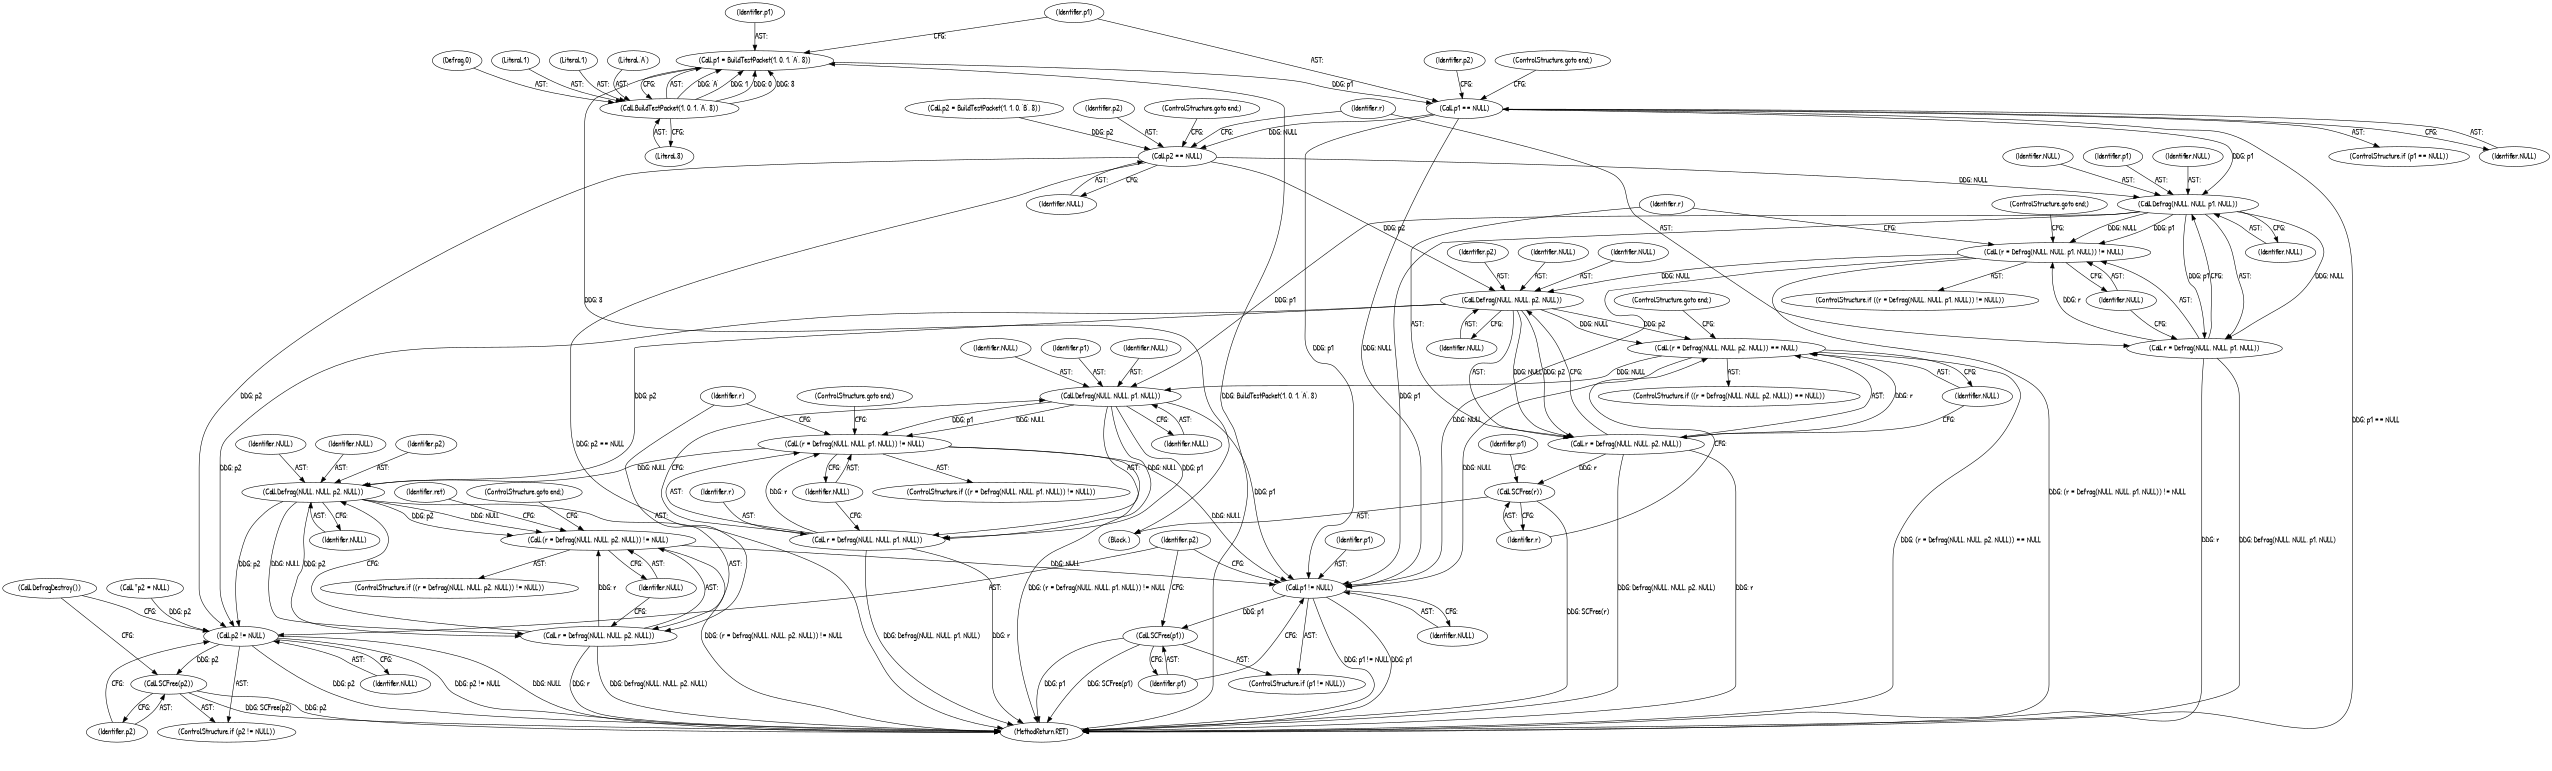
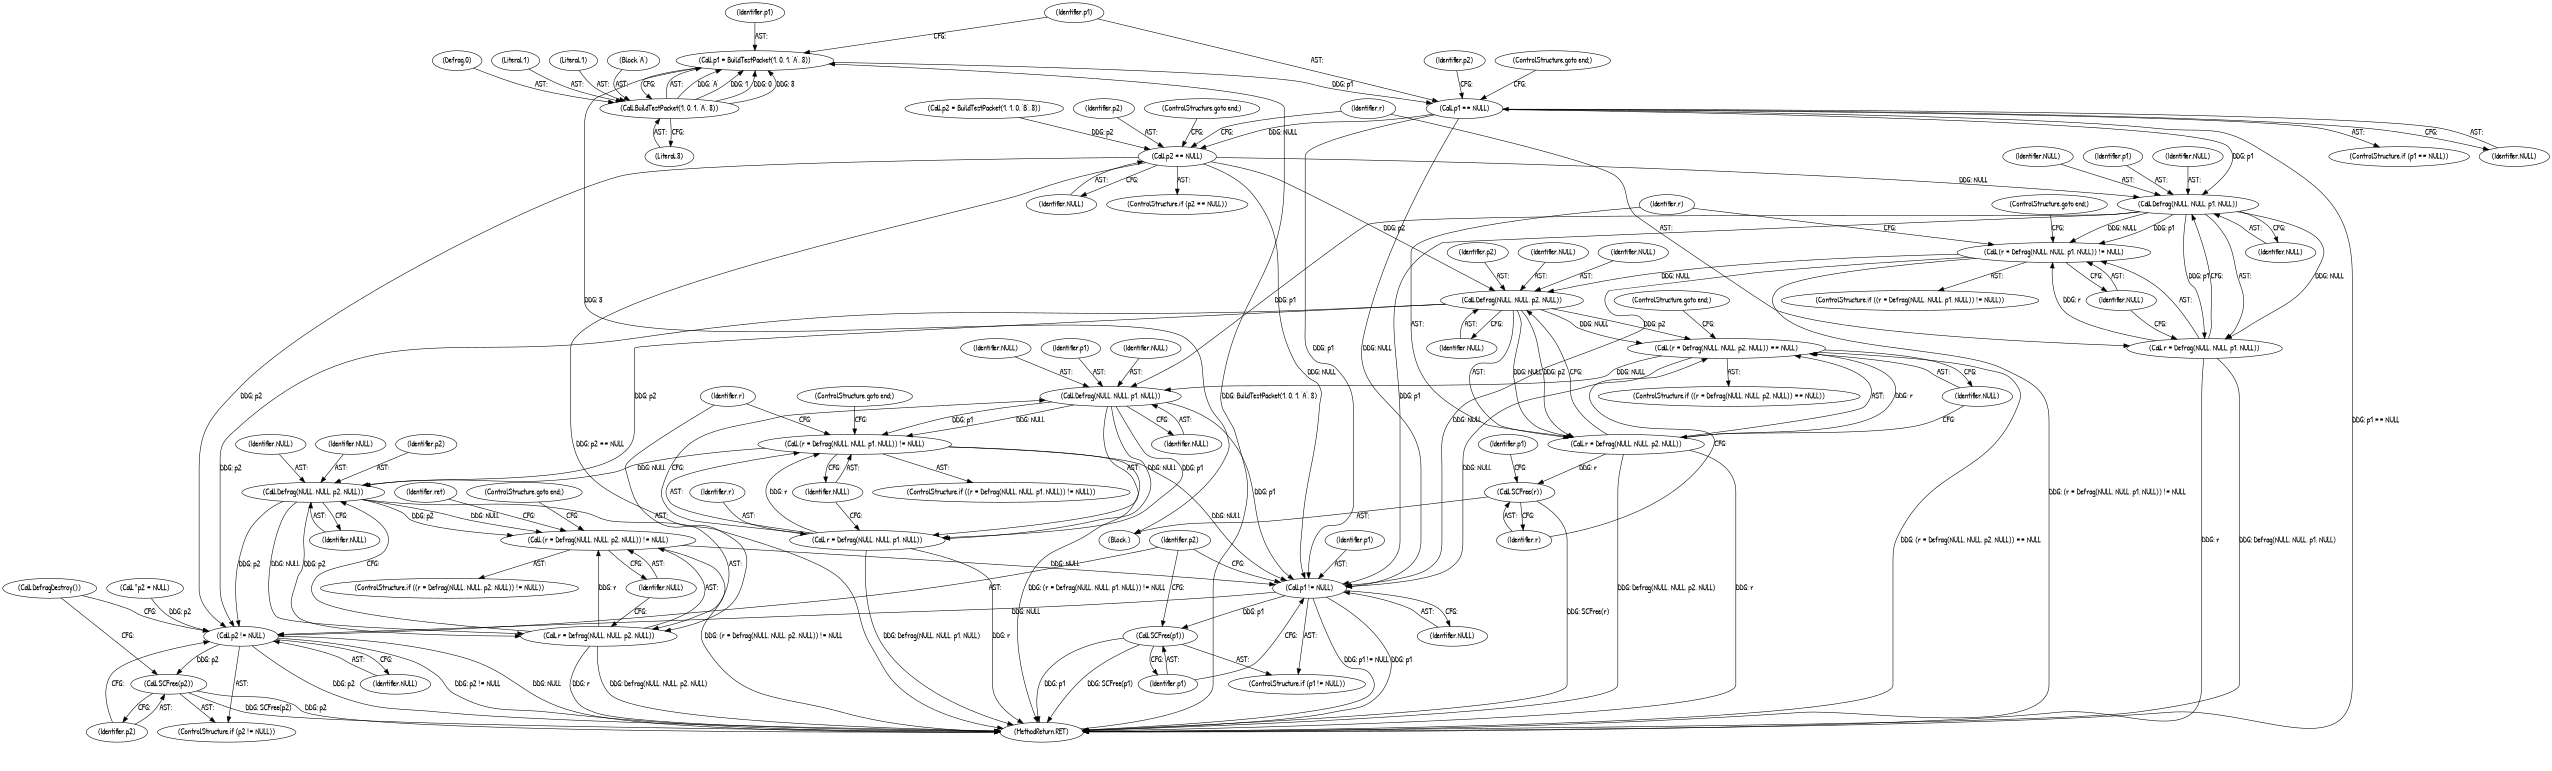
node "(Literal,'A')": label "(Literal,'A')" -> "(Block,'A')"
node "(ControlStructure,if (p2 == NULL))": added
edge "(Call,p2 == NULL)" -> "(Call,p1 != NULL)": added, label "DDG: NULL"
edge "(Call,p1 != NULL)" -> "(Call,p2 != NULL)": added, label "DDG: NULL"
